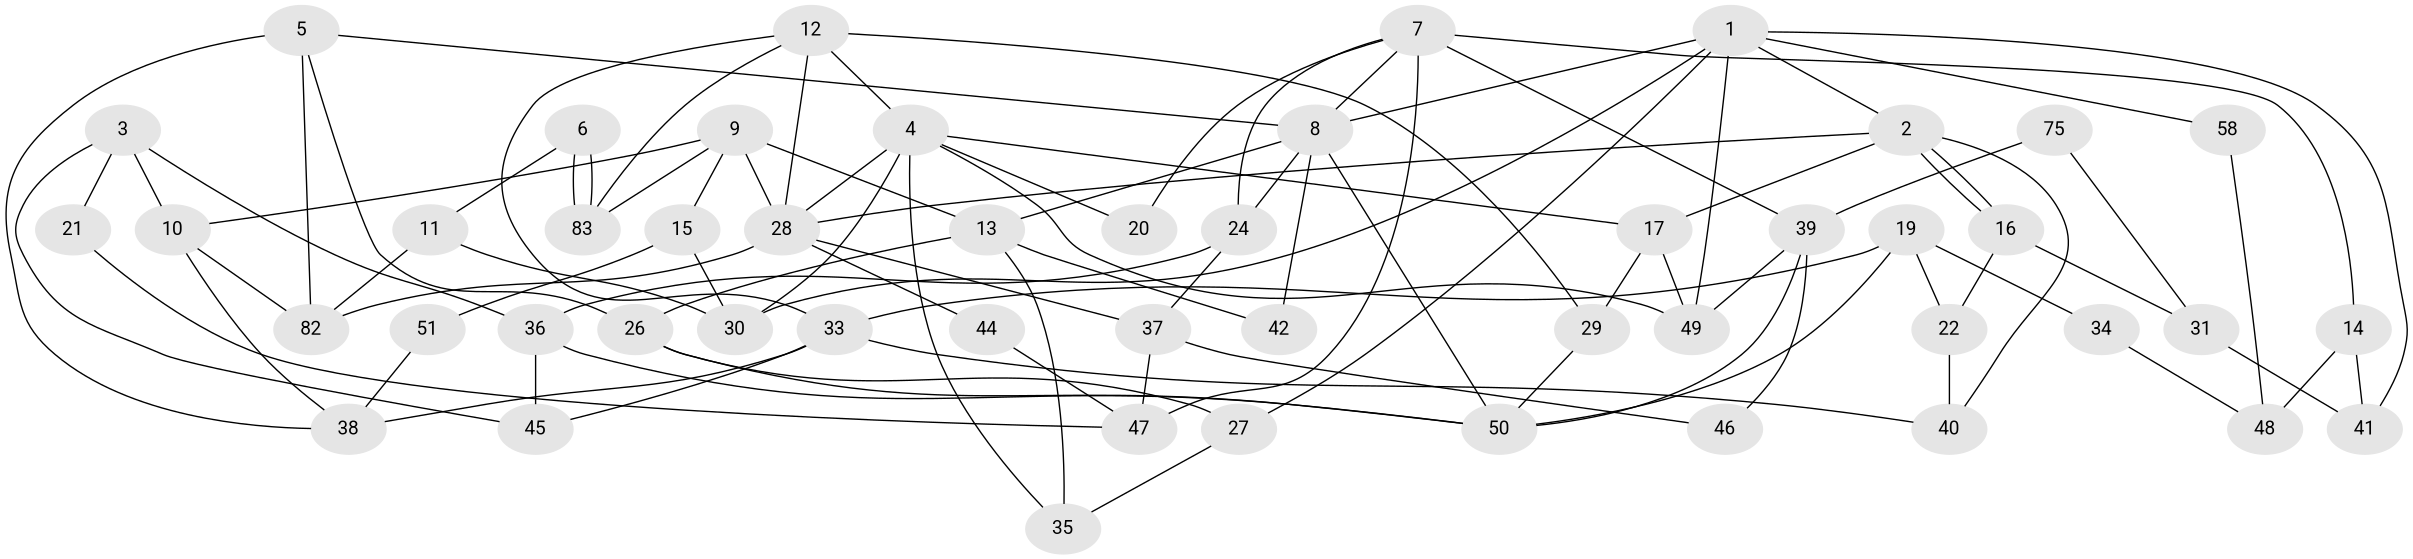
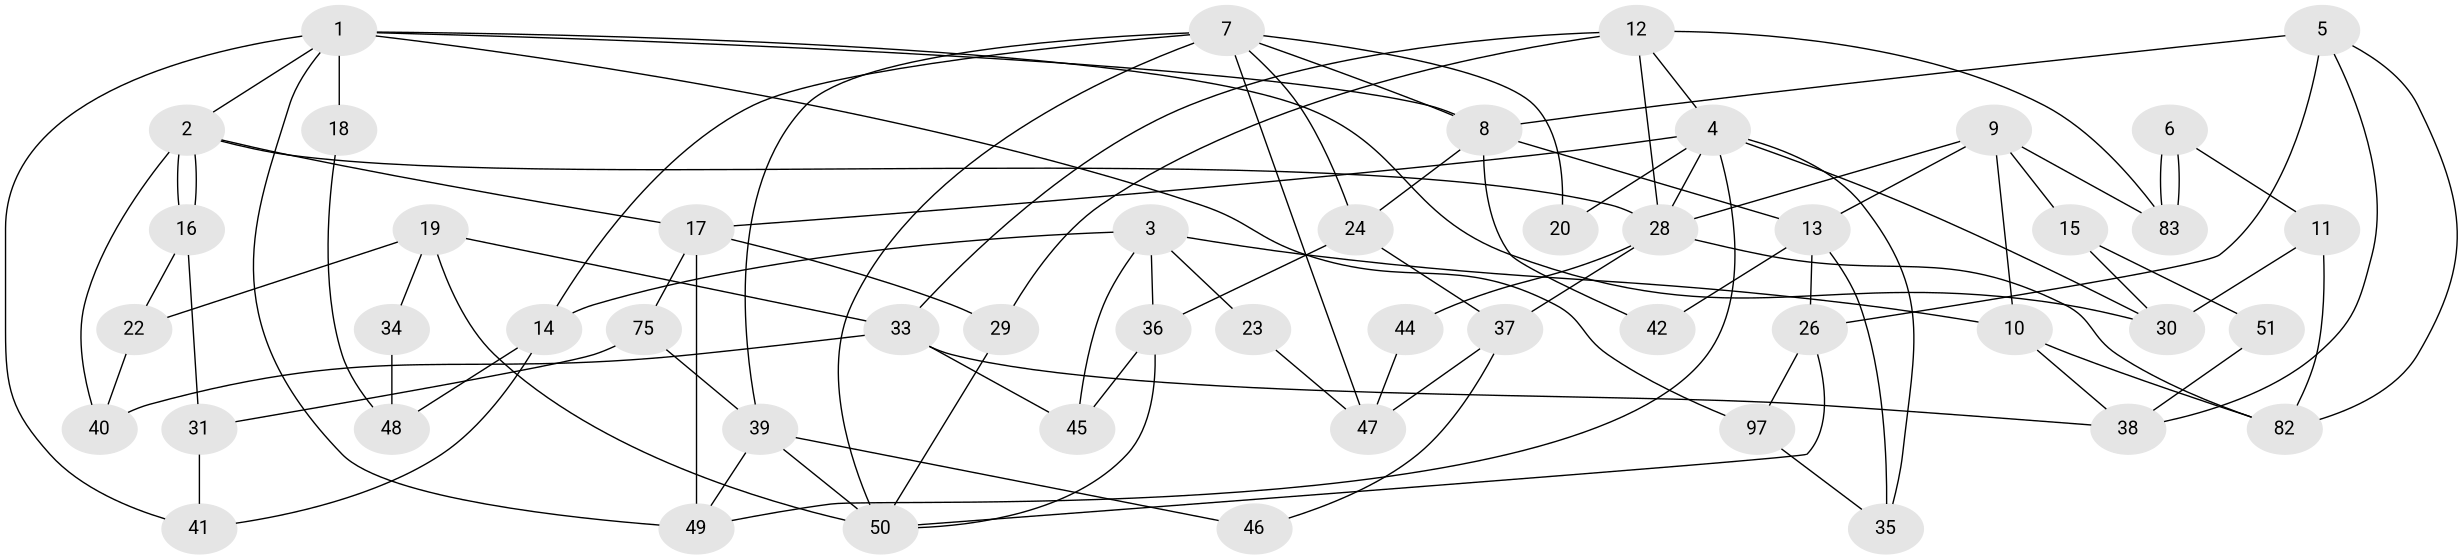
node "58": label "58" -> "18"
node "21": label "21" -> "23"
edge "3" -- "14": added
edge "17" -- "75": added
edge "8" -- "50": now "7" -- "50"
node "27": label "27" -> "97"
